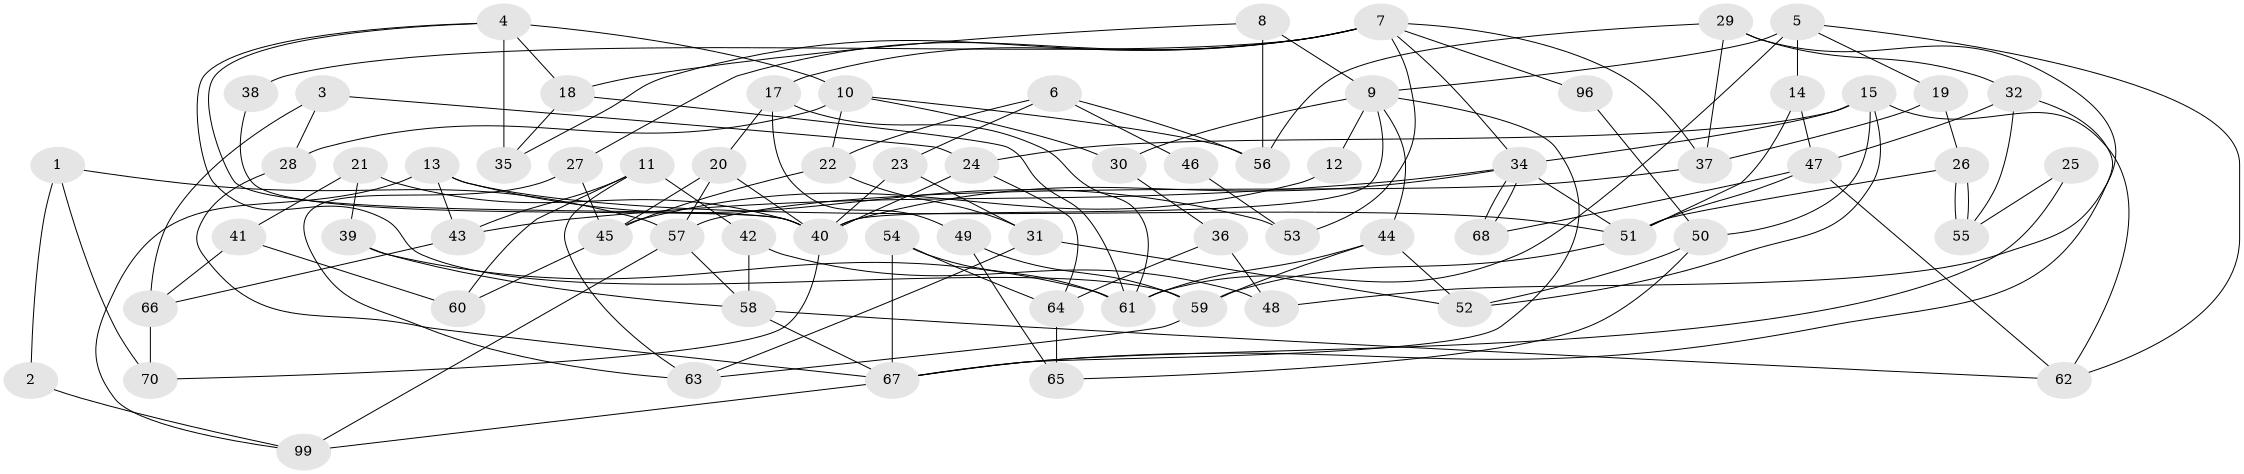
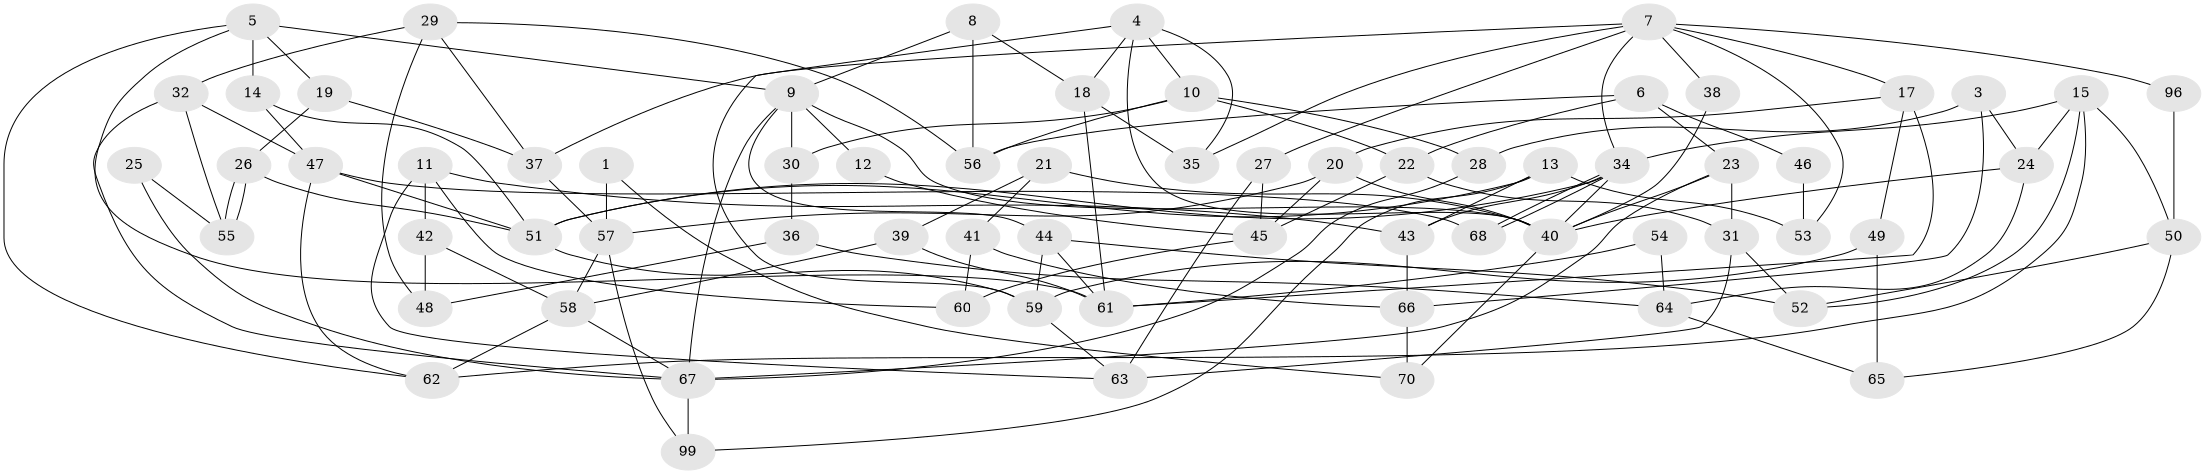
edge "54" -- "67": now "23" -- "67"
node "2": removed
